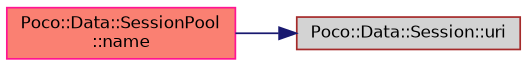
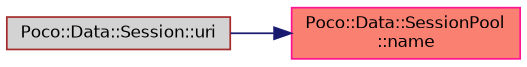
edge "Poco::Data::SessionPool ::name" -> "Poco::Data::Session::uri": reversed
